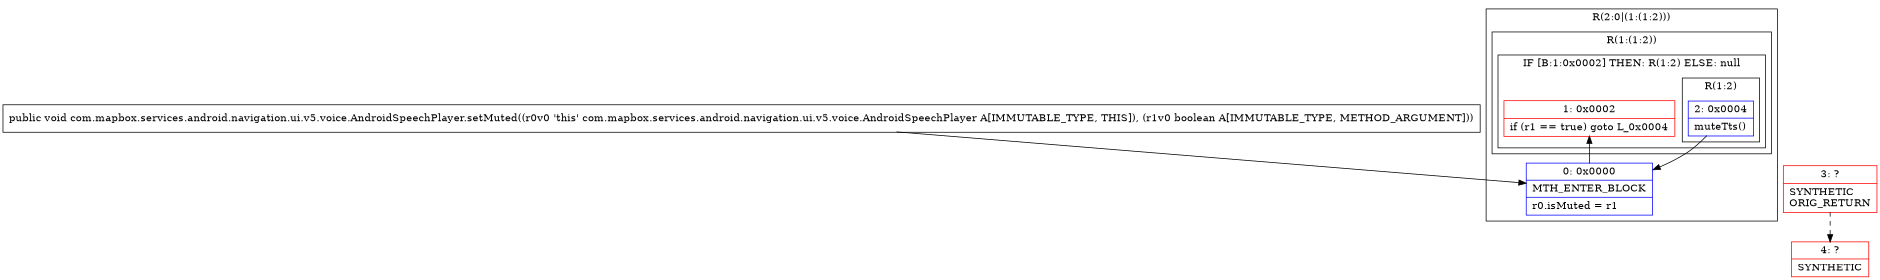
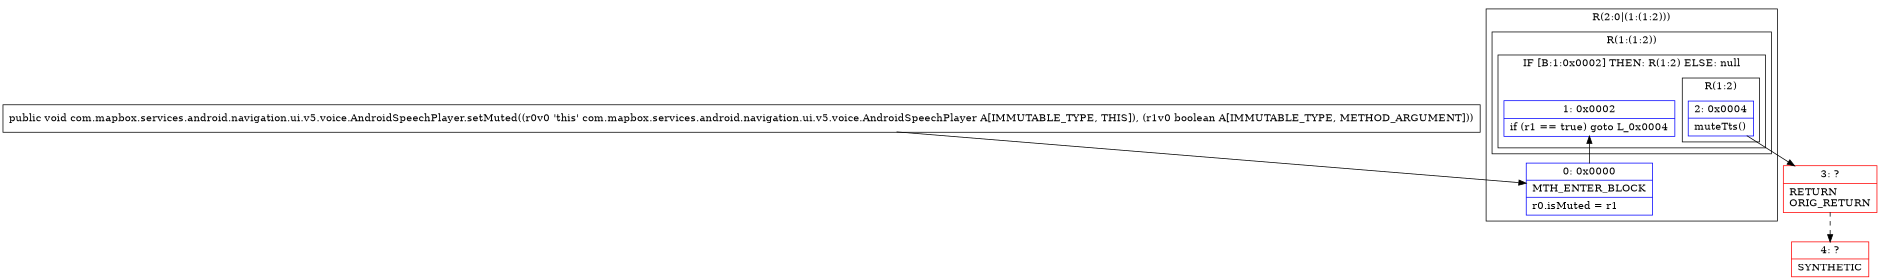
node "1: 0x0002": color red -> blue
edge "2: 0x0004" -> "0: 0x0000": now "2: 0x0004" -> "3: ?"
node "3: ?": text "SYNTHETIC" -> "RETURN"
